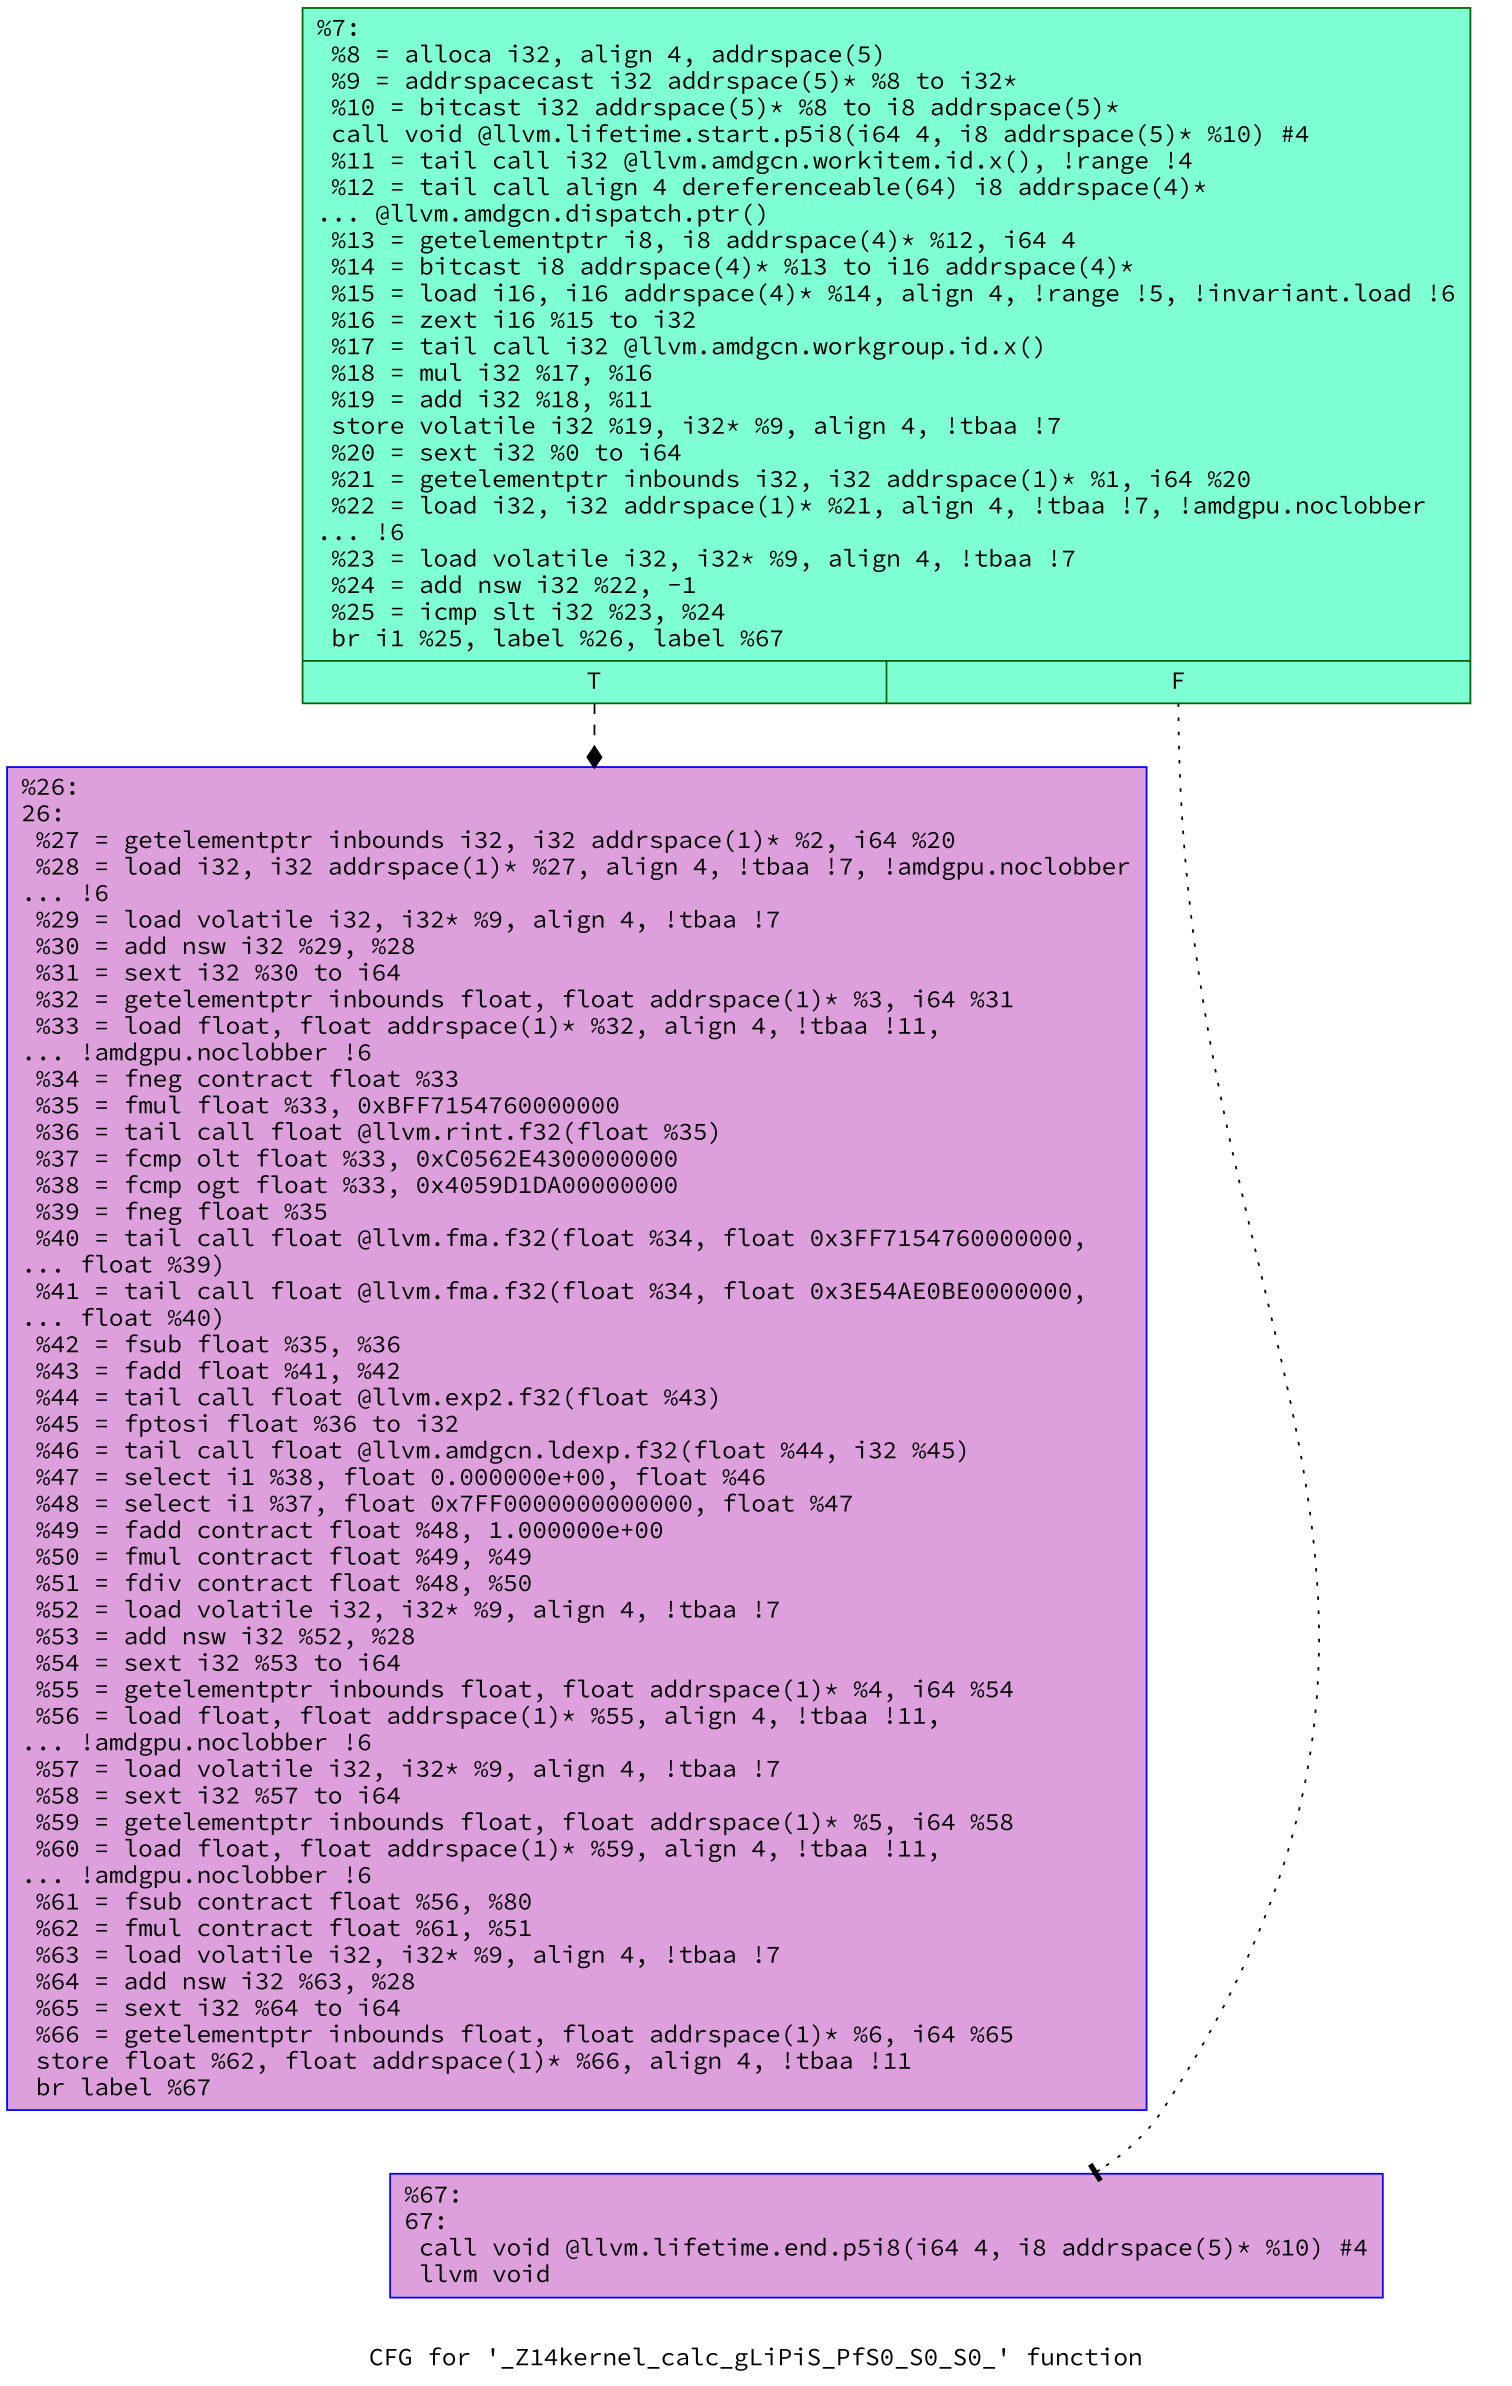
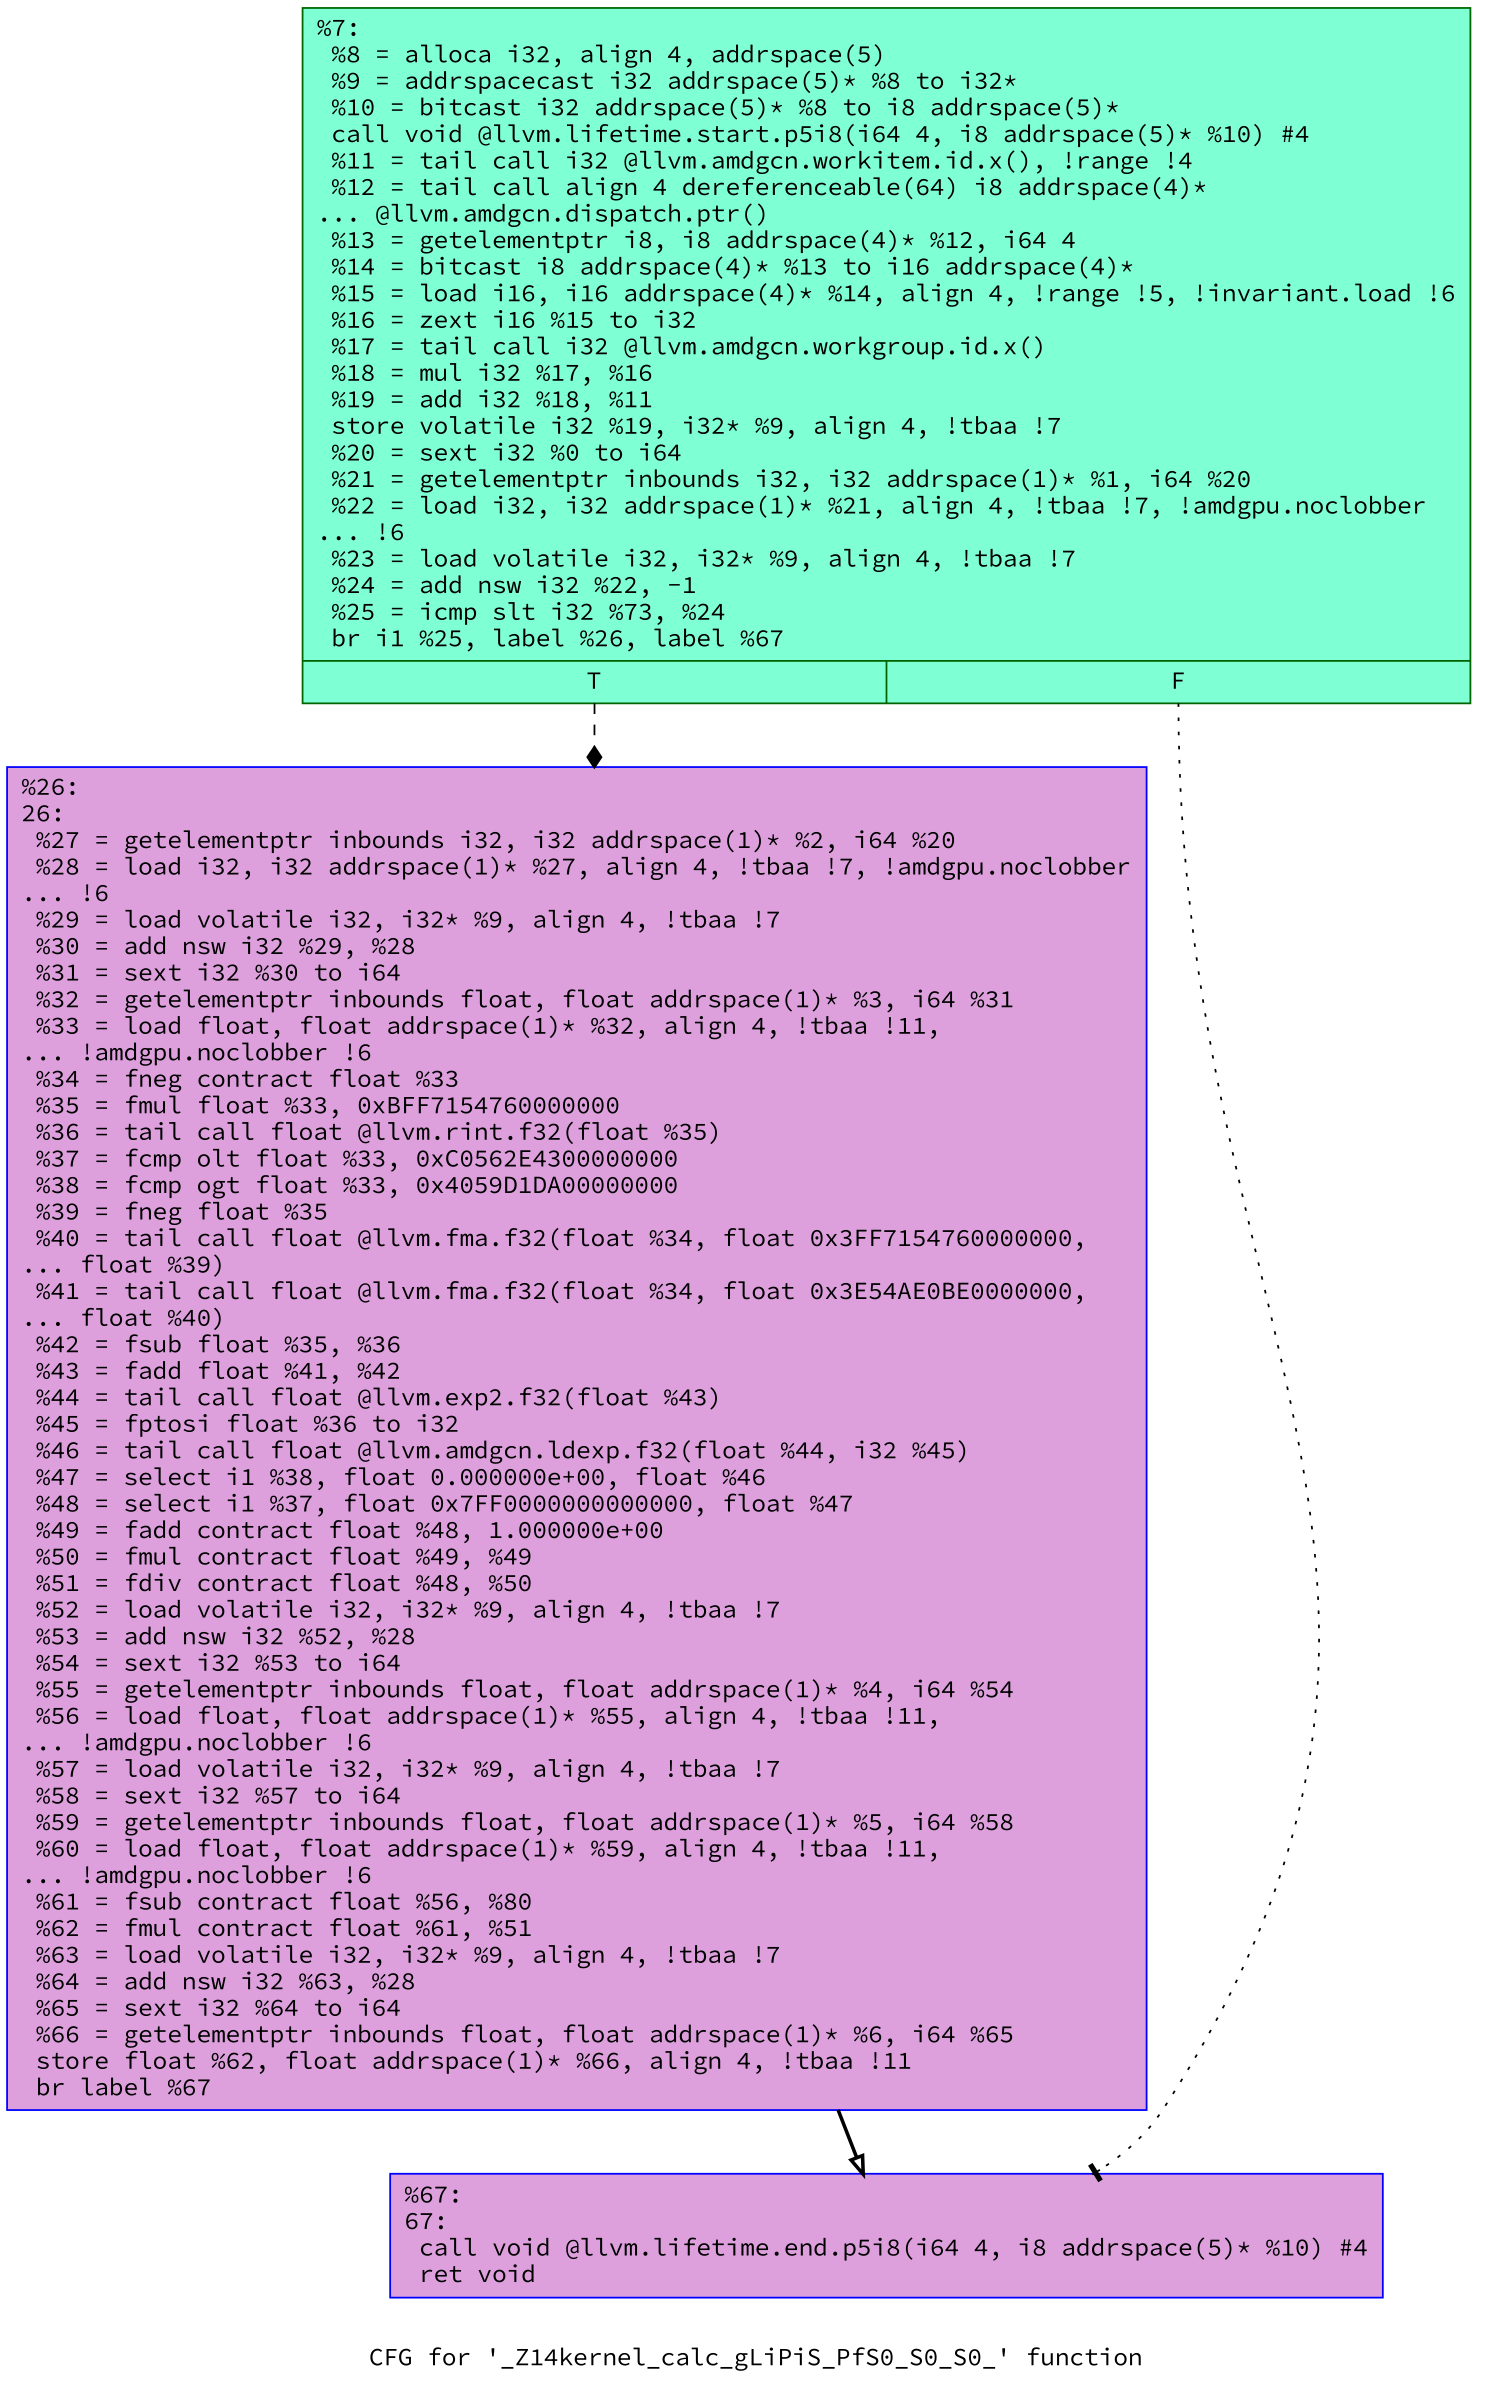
node "%7:": text "%25 = icmp slt i32 %23, %24" -> "%25 = icmp slt i32 %73, %24"
edge "%26:" -> "%67:": added
node "%67:": text "llvm void" -> "ret void"
